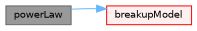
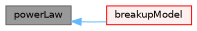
edge "powerLaw" -> "breakupModel": reversed
